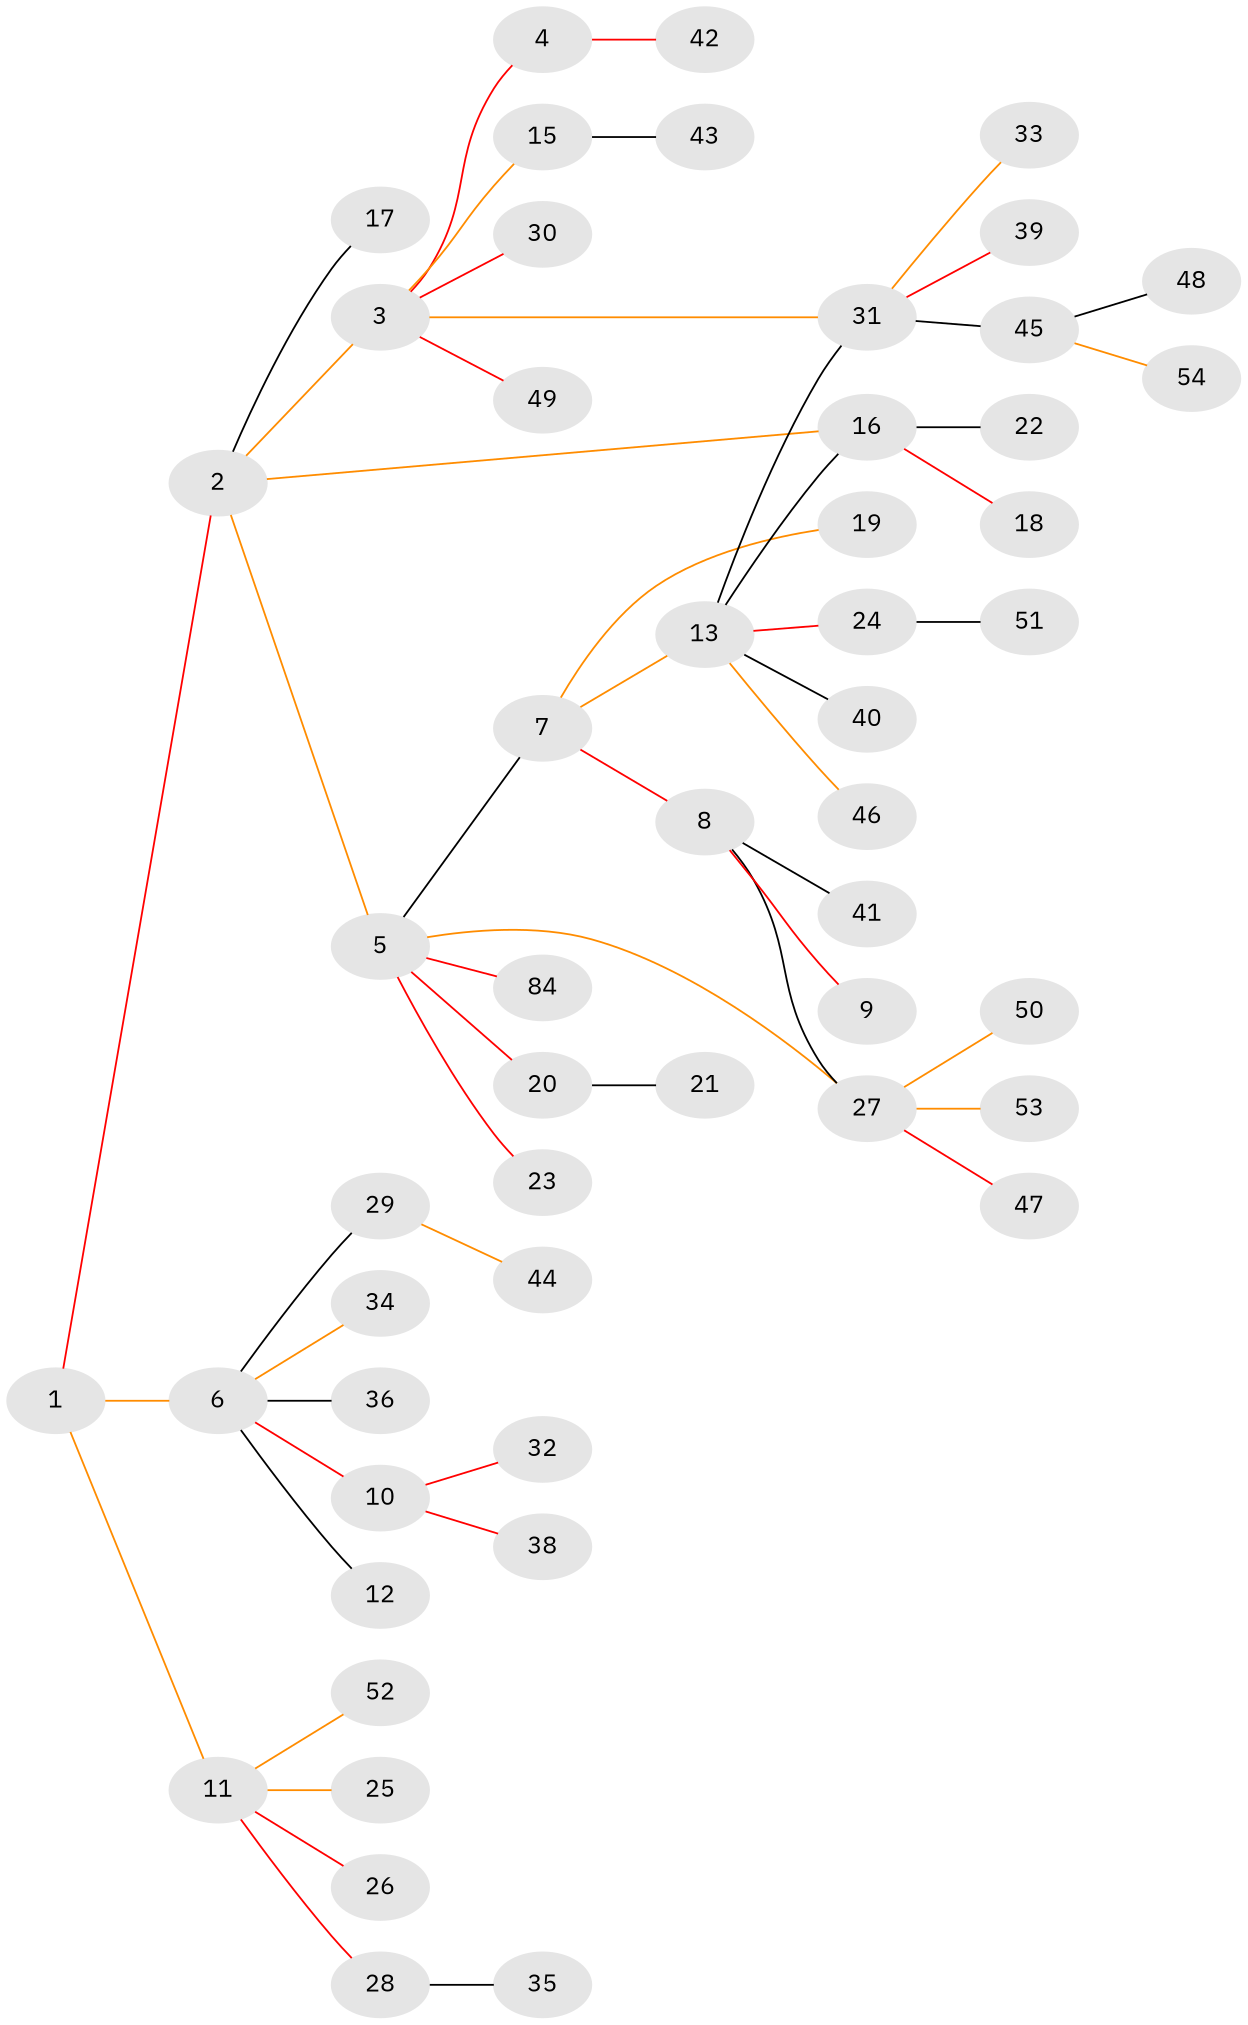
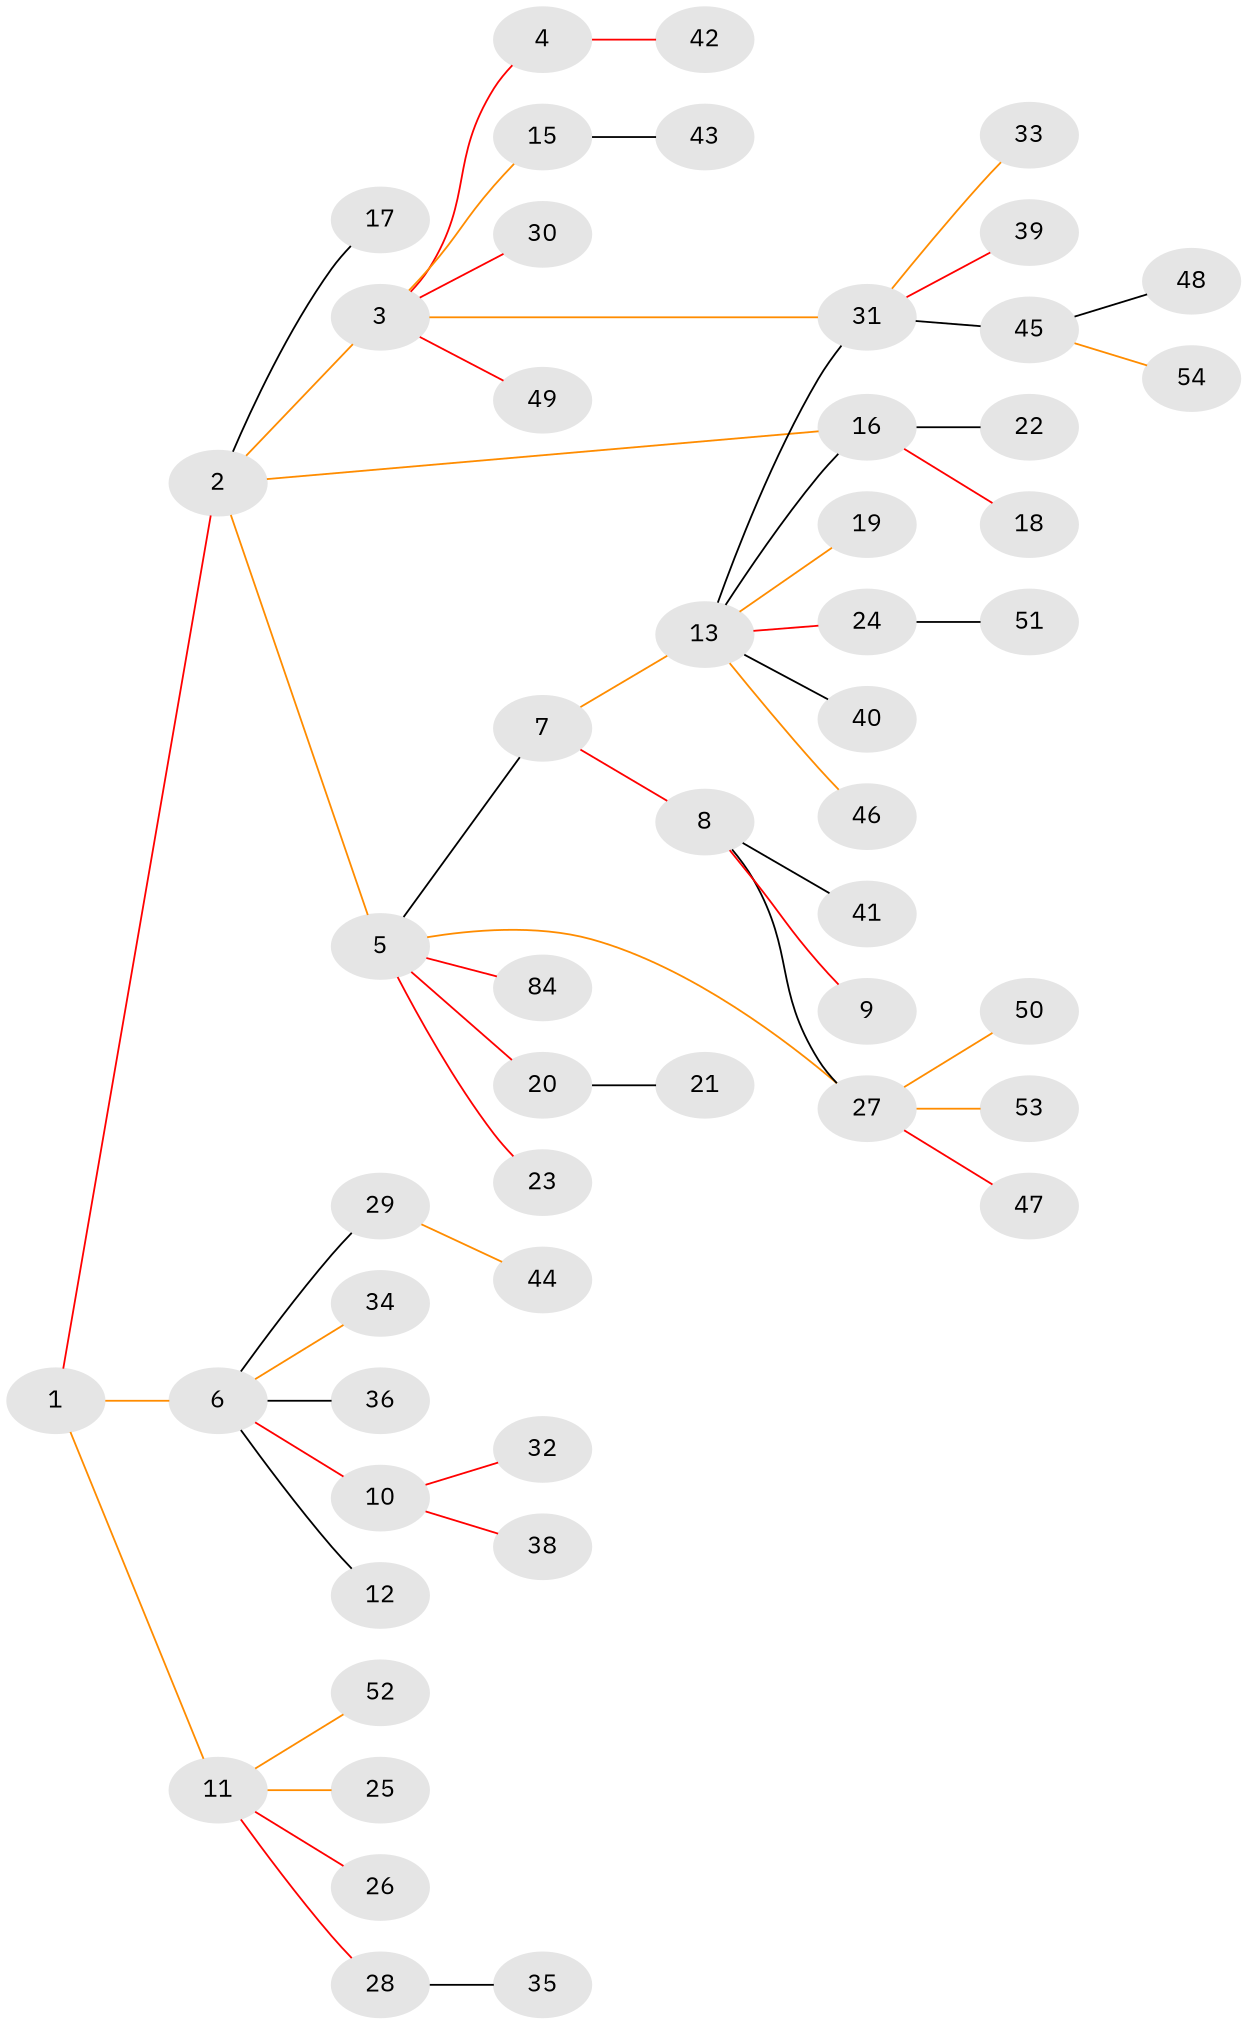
edge "19" -- "7": now "19" -- "13"
